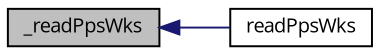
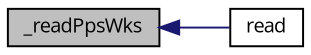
node "readPpsWks": label "readPpsWks" -> "read"
